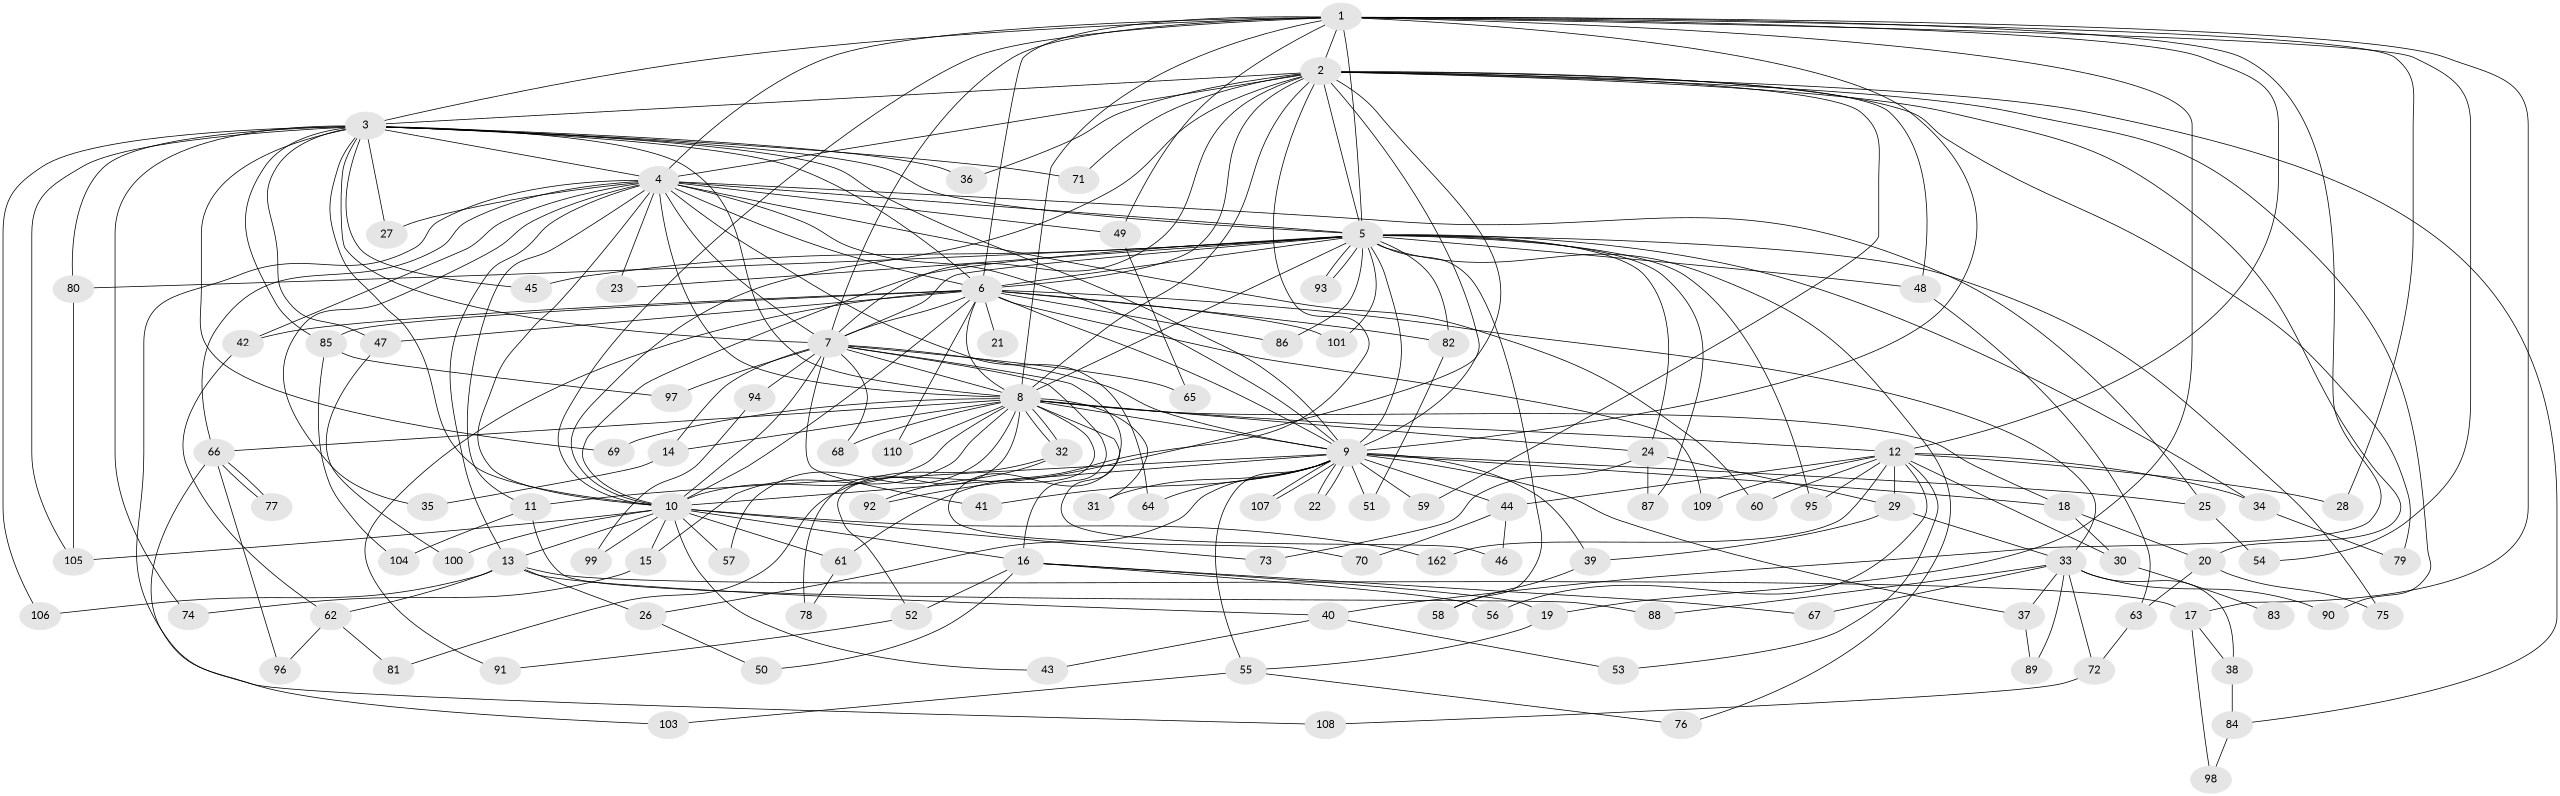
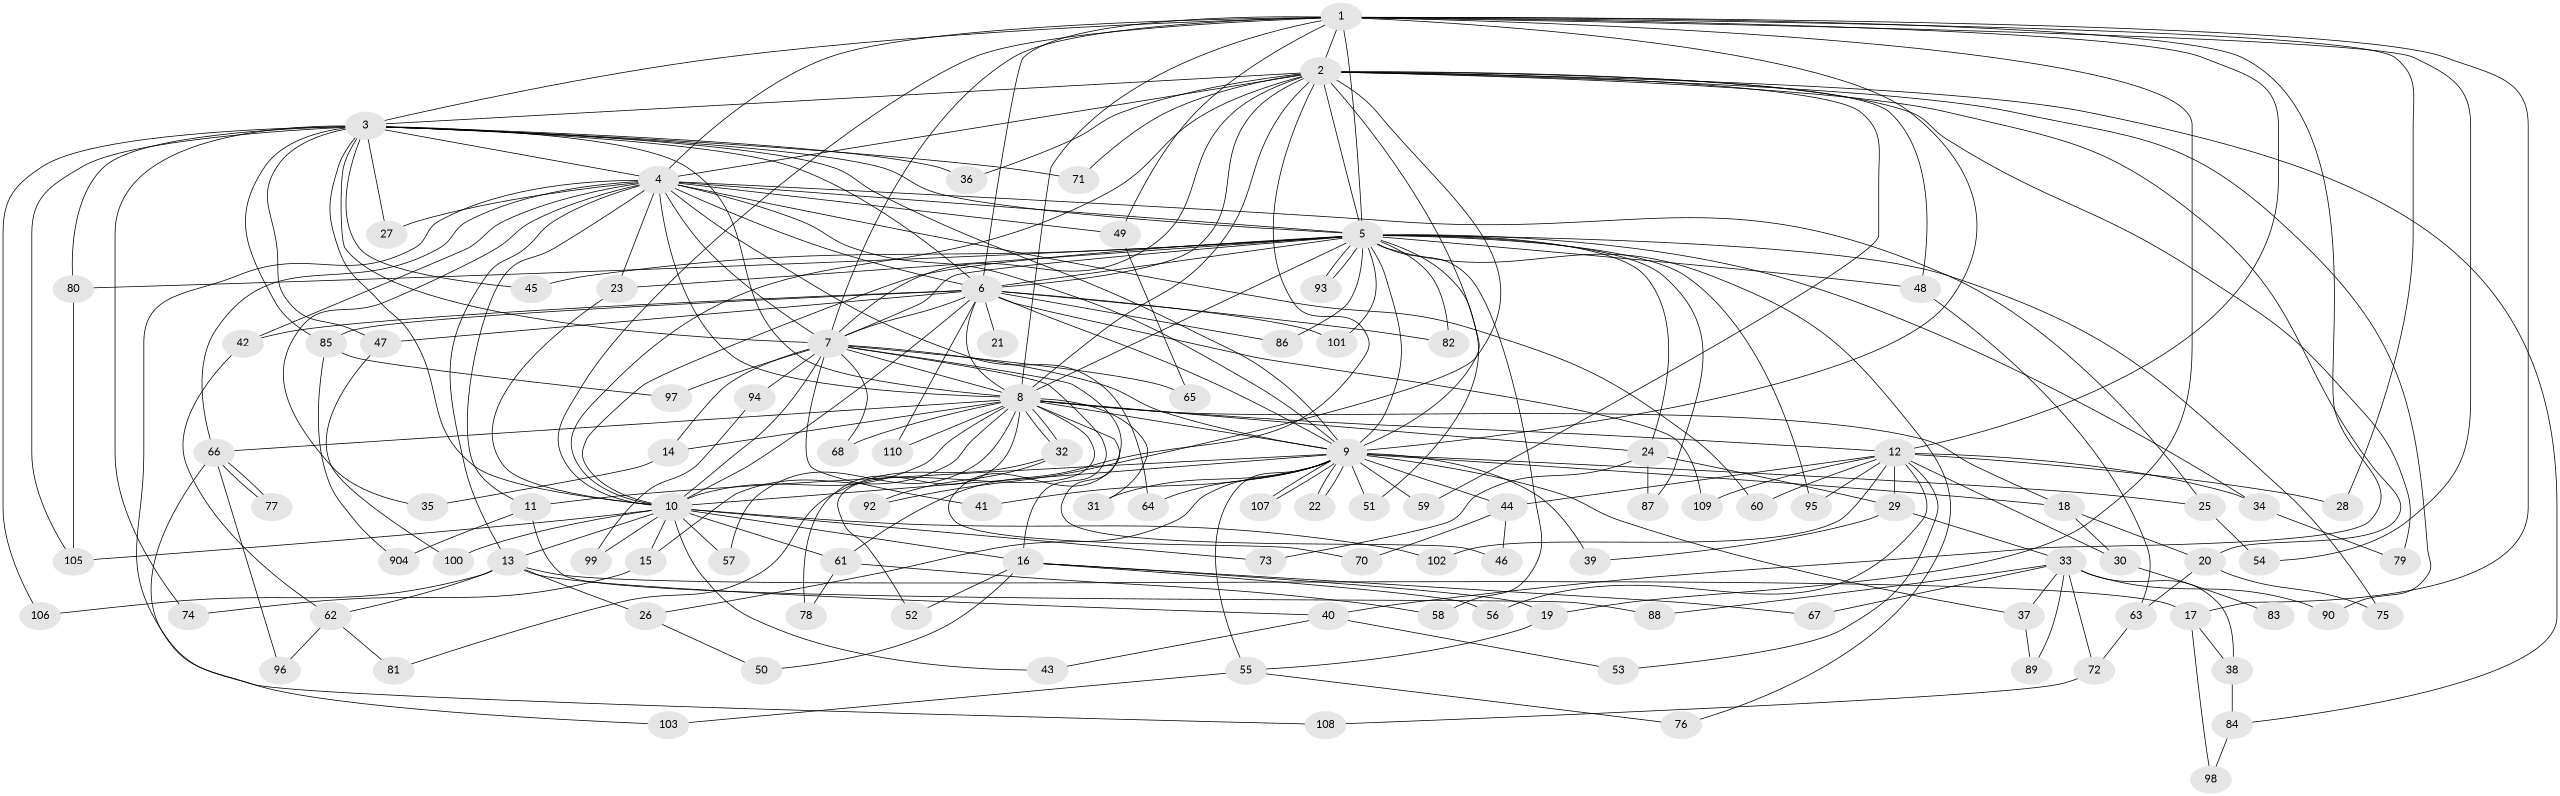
edge "6" -- "33": removed
edge "4" -- "10": now "23" -- "10"
edge "82" -- "51": now "5" -- "51"
node "69": removed
node "104": label "104" -> "904"
node "162": label "162" -> "102"
edge "39" -- "58": now "61" -- "58"
node "91": removed
